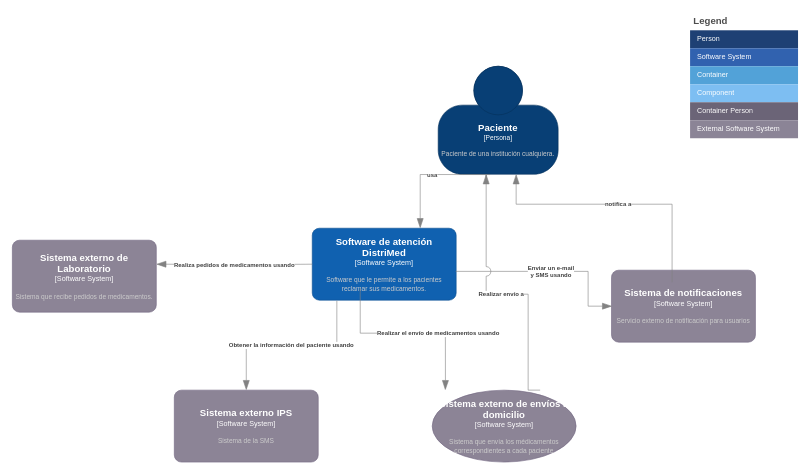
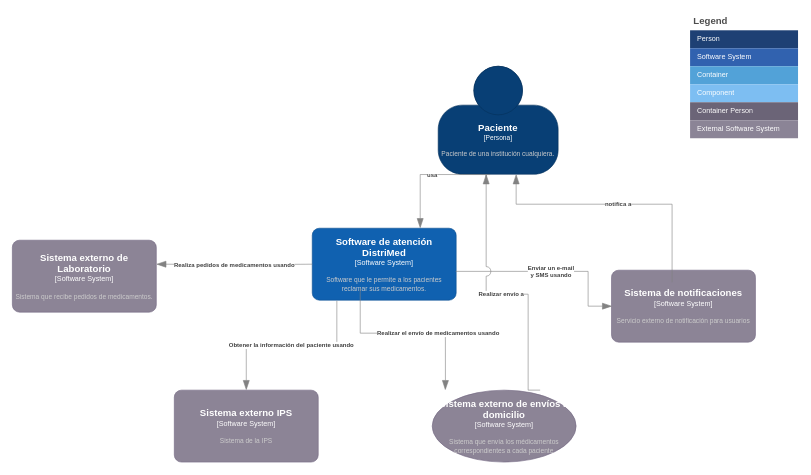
node "Sistema externo IPS [Software System] Sistema de la SMS": label "Sistema externo IPS [Software System] Sistema de la SMS" -> "Sistema externo IPS [Software System] Sistema de la IPS"
